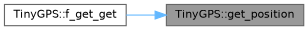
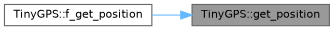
node "TinyGPS::f_get_get": label "TinyGPS::f_get_get" -> "TinyGPS::f_get_position"
